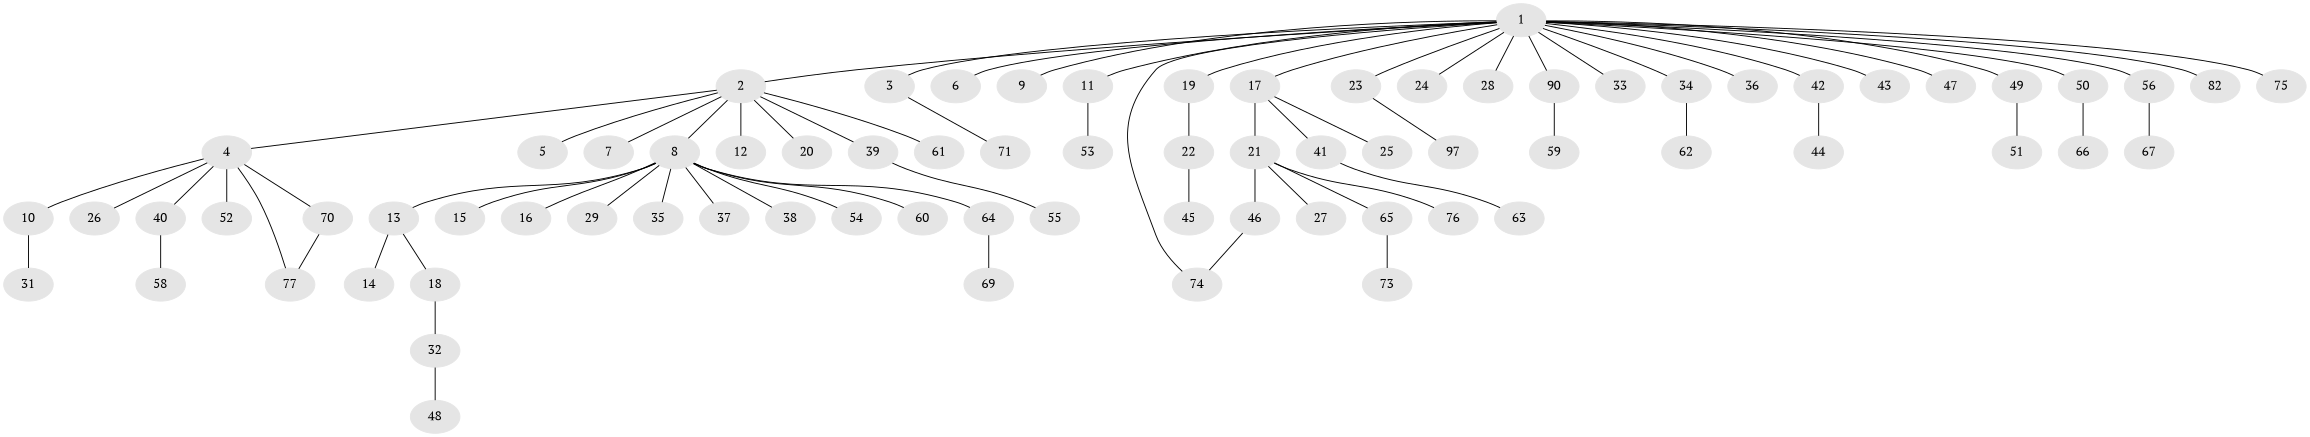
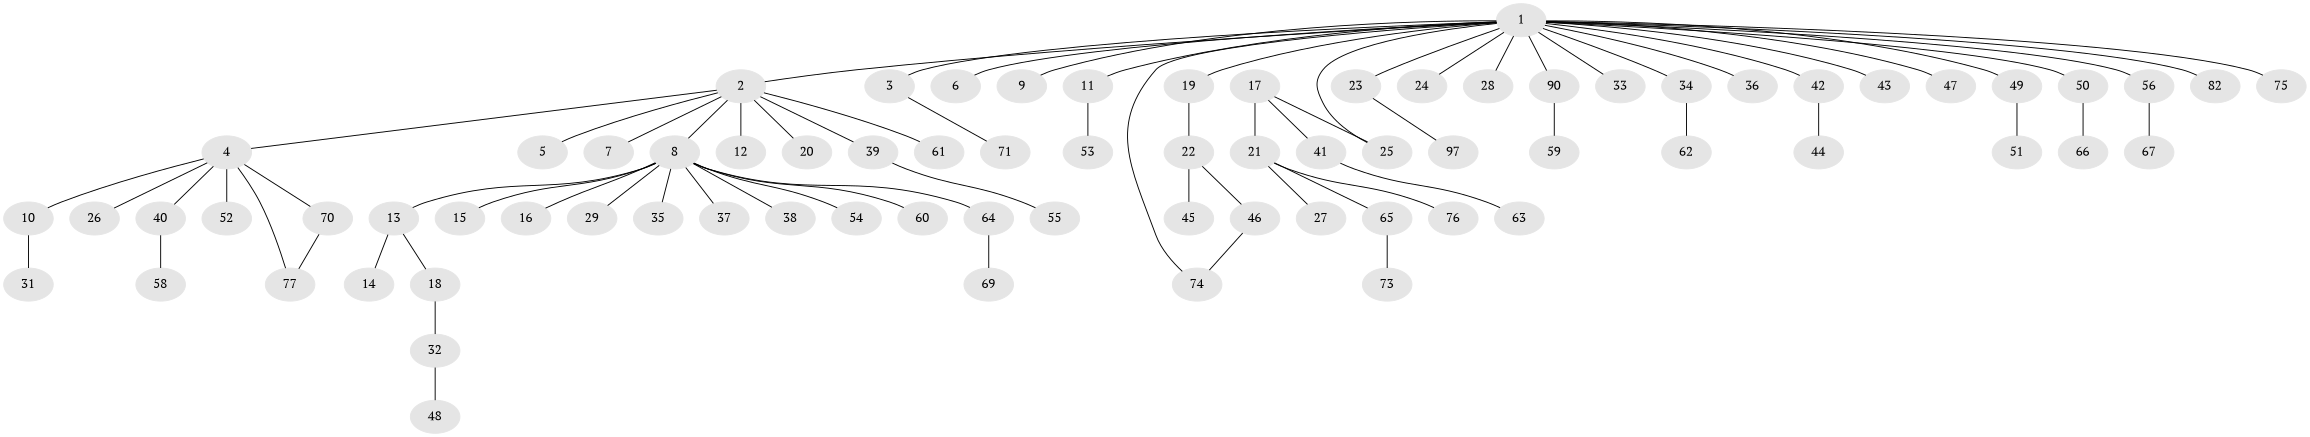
edge "1" -- "17": now "1" -- "25"
edge "21" -- "46": now "22" -- "46"
